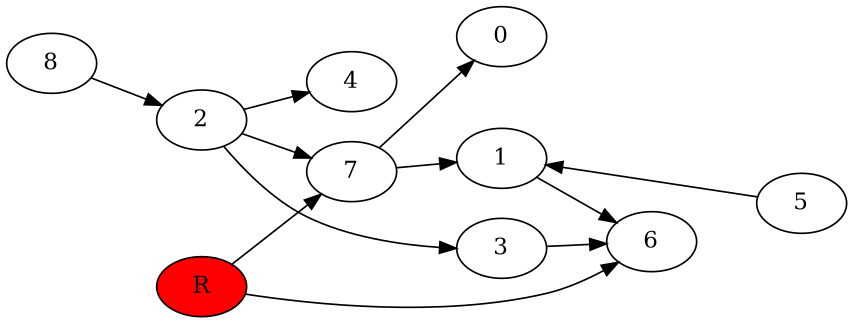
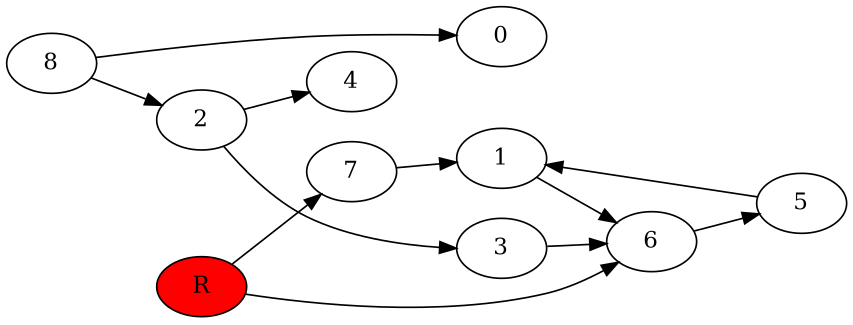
edge "7" -> "0": now "8" -> "0"
edge "2" -> "7": removed
edge "6" -> "5": added
